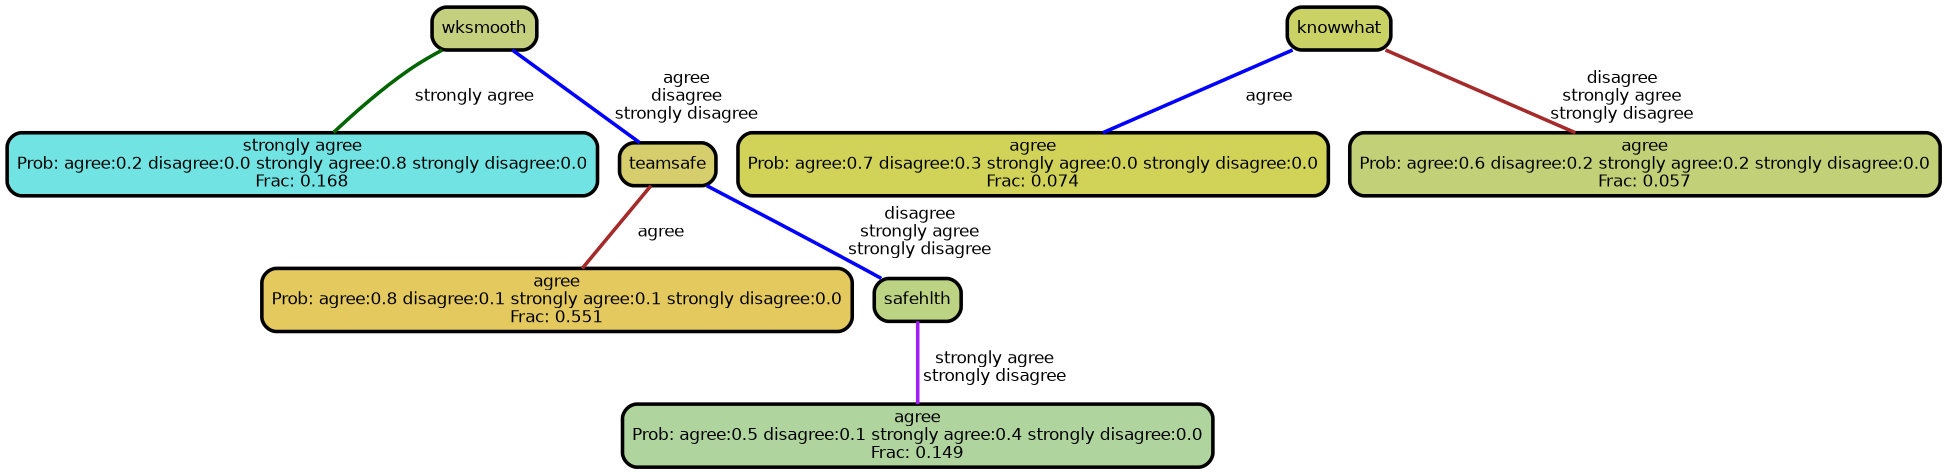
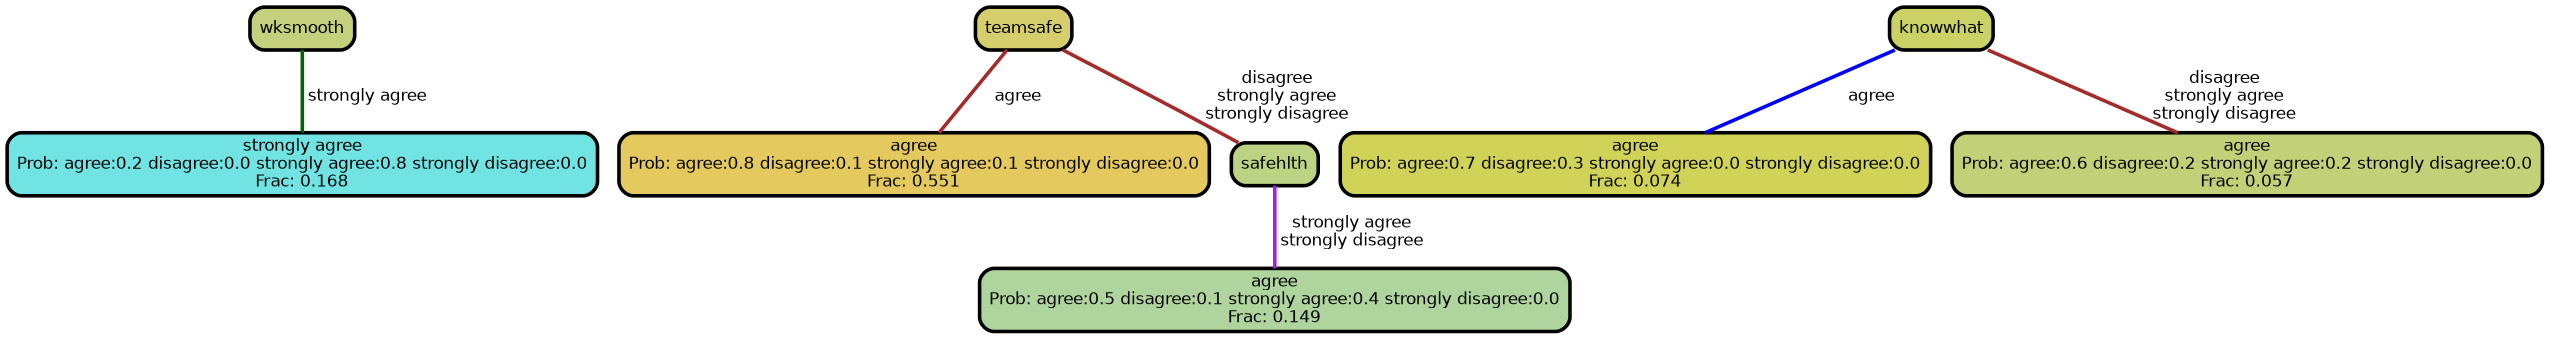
edge "wksmooth" -- "teamsafe": removed, label "agree disagree strongly disagree"
edge "teamsafe" -- "safehlth": color blue -> brown
